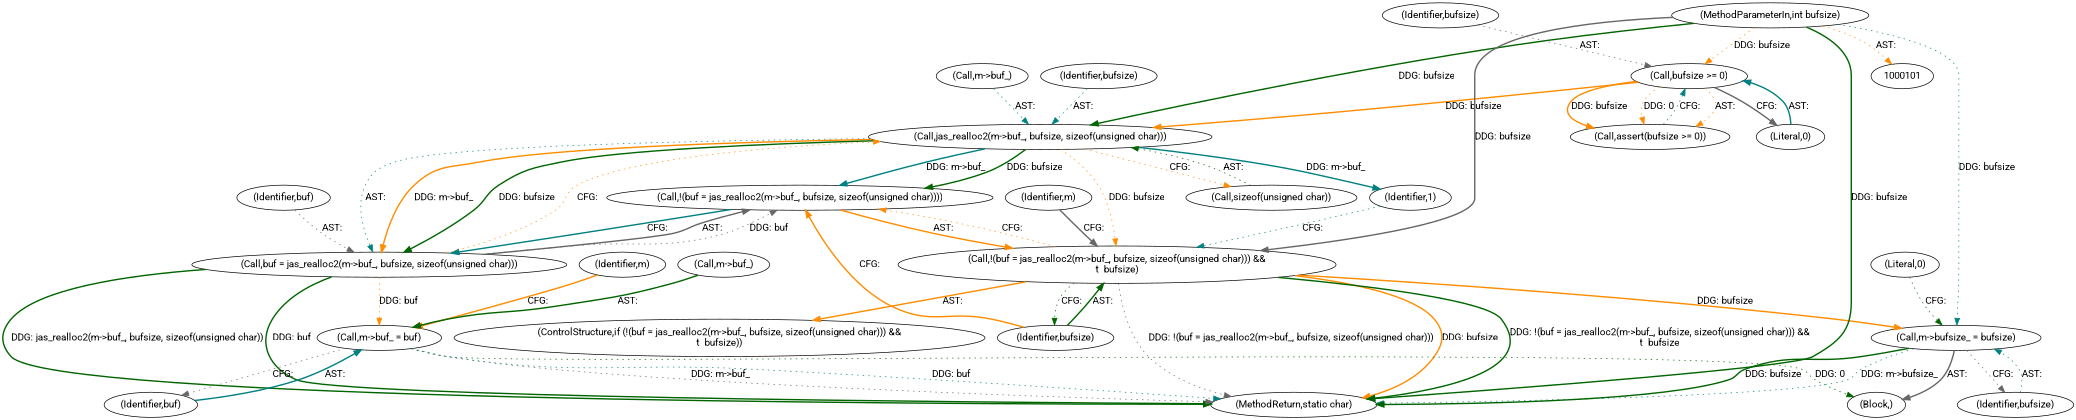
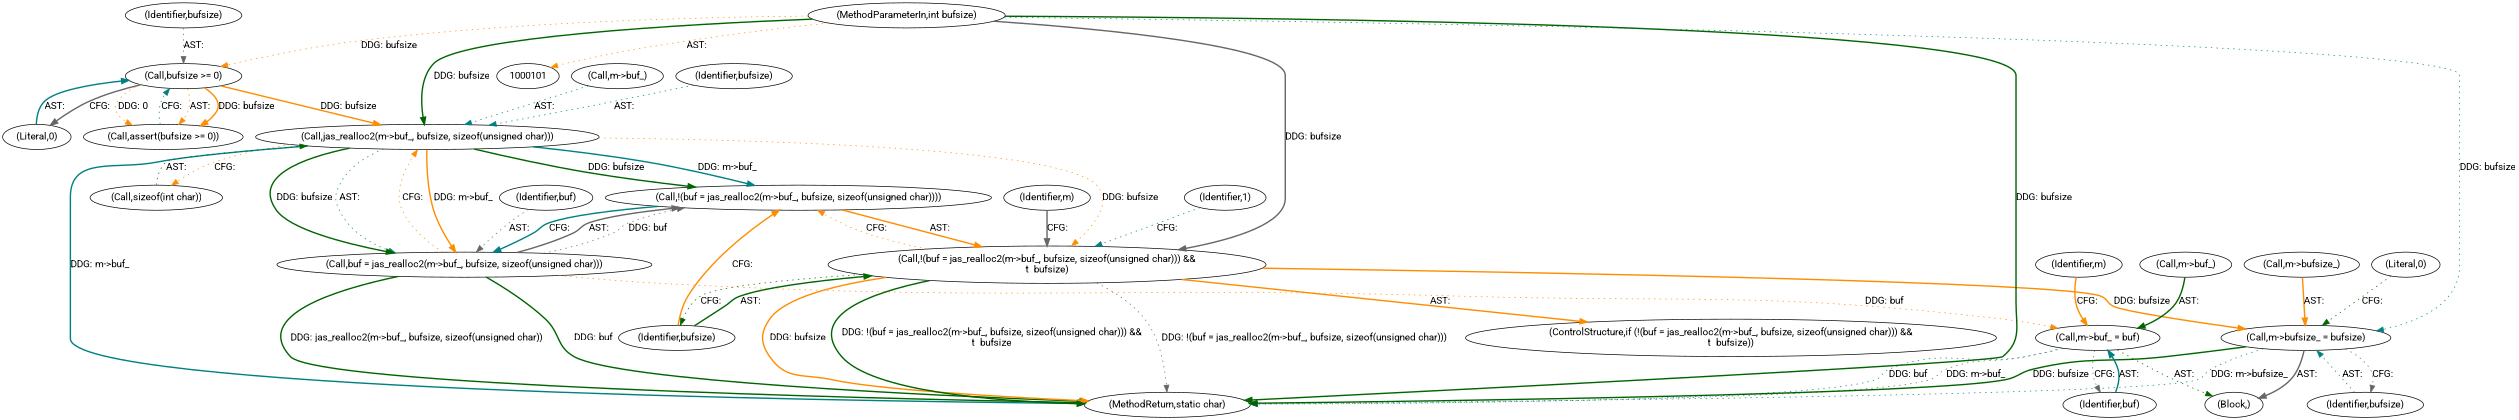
edge "(Call,jas_realloc2(m->buf_, bufsize, sizeof(unsigned char)))" -> "(Identifier,1)": now "(Call,jas_realloc2(m->buf_, bufsize, sizeof(unsigned char)))" -> "(MethodReturn,static char)"
node "(Call,sizeof(unsigned char))": label "(Call,sizeof(unsigned char))" -> "(Call,sizeof(int char))"
node "(Call,m->bufsize_)": added
edge "(Call,m->buf_ = buf)" -> "(Block,)": label "DDG: 0" -> "AST: "
